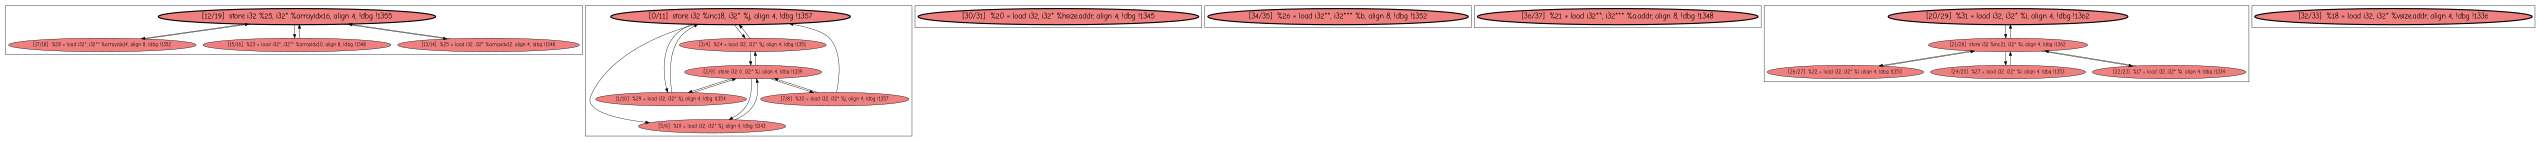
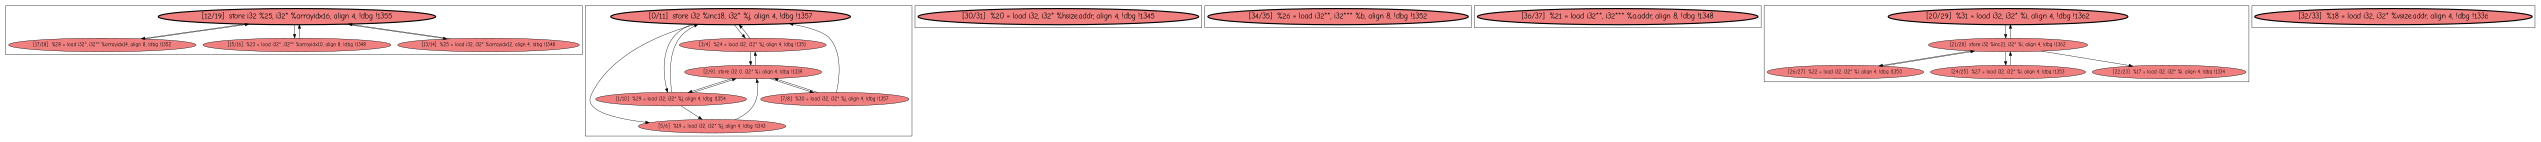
edge "[22/23]  %17 = load i32, i32* %i, align 4, !dbg !1334" -> "[21/28]  store i32 %inc21, i32* %i, align 4, !dbg !1362": removed
edge "[2/9]  store i32 0, i32* %j, align 4, !dbg !1339" -> "[5/6]  %19 = load i32, i32* %j, align 4, !dbg !1343": now "[1/10]  %29 = load i32, i32* %j, align 4, !dbg !1354" -> "[5/6]  %19 = load i32, i32* %j, align 4, !dbg !1343"
